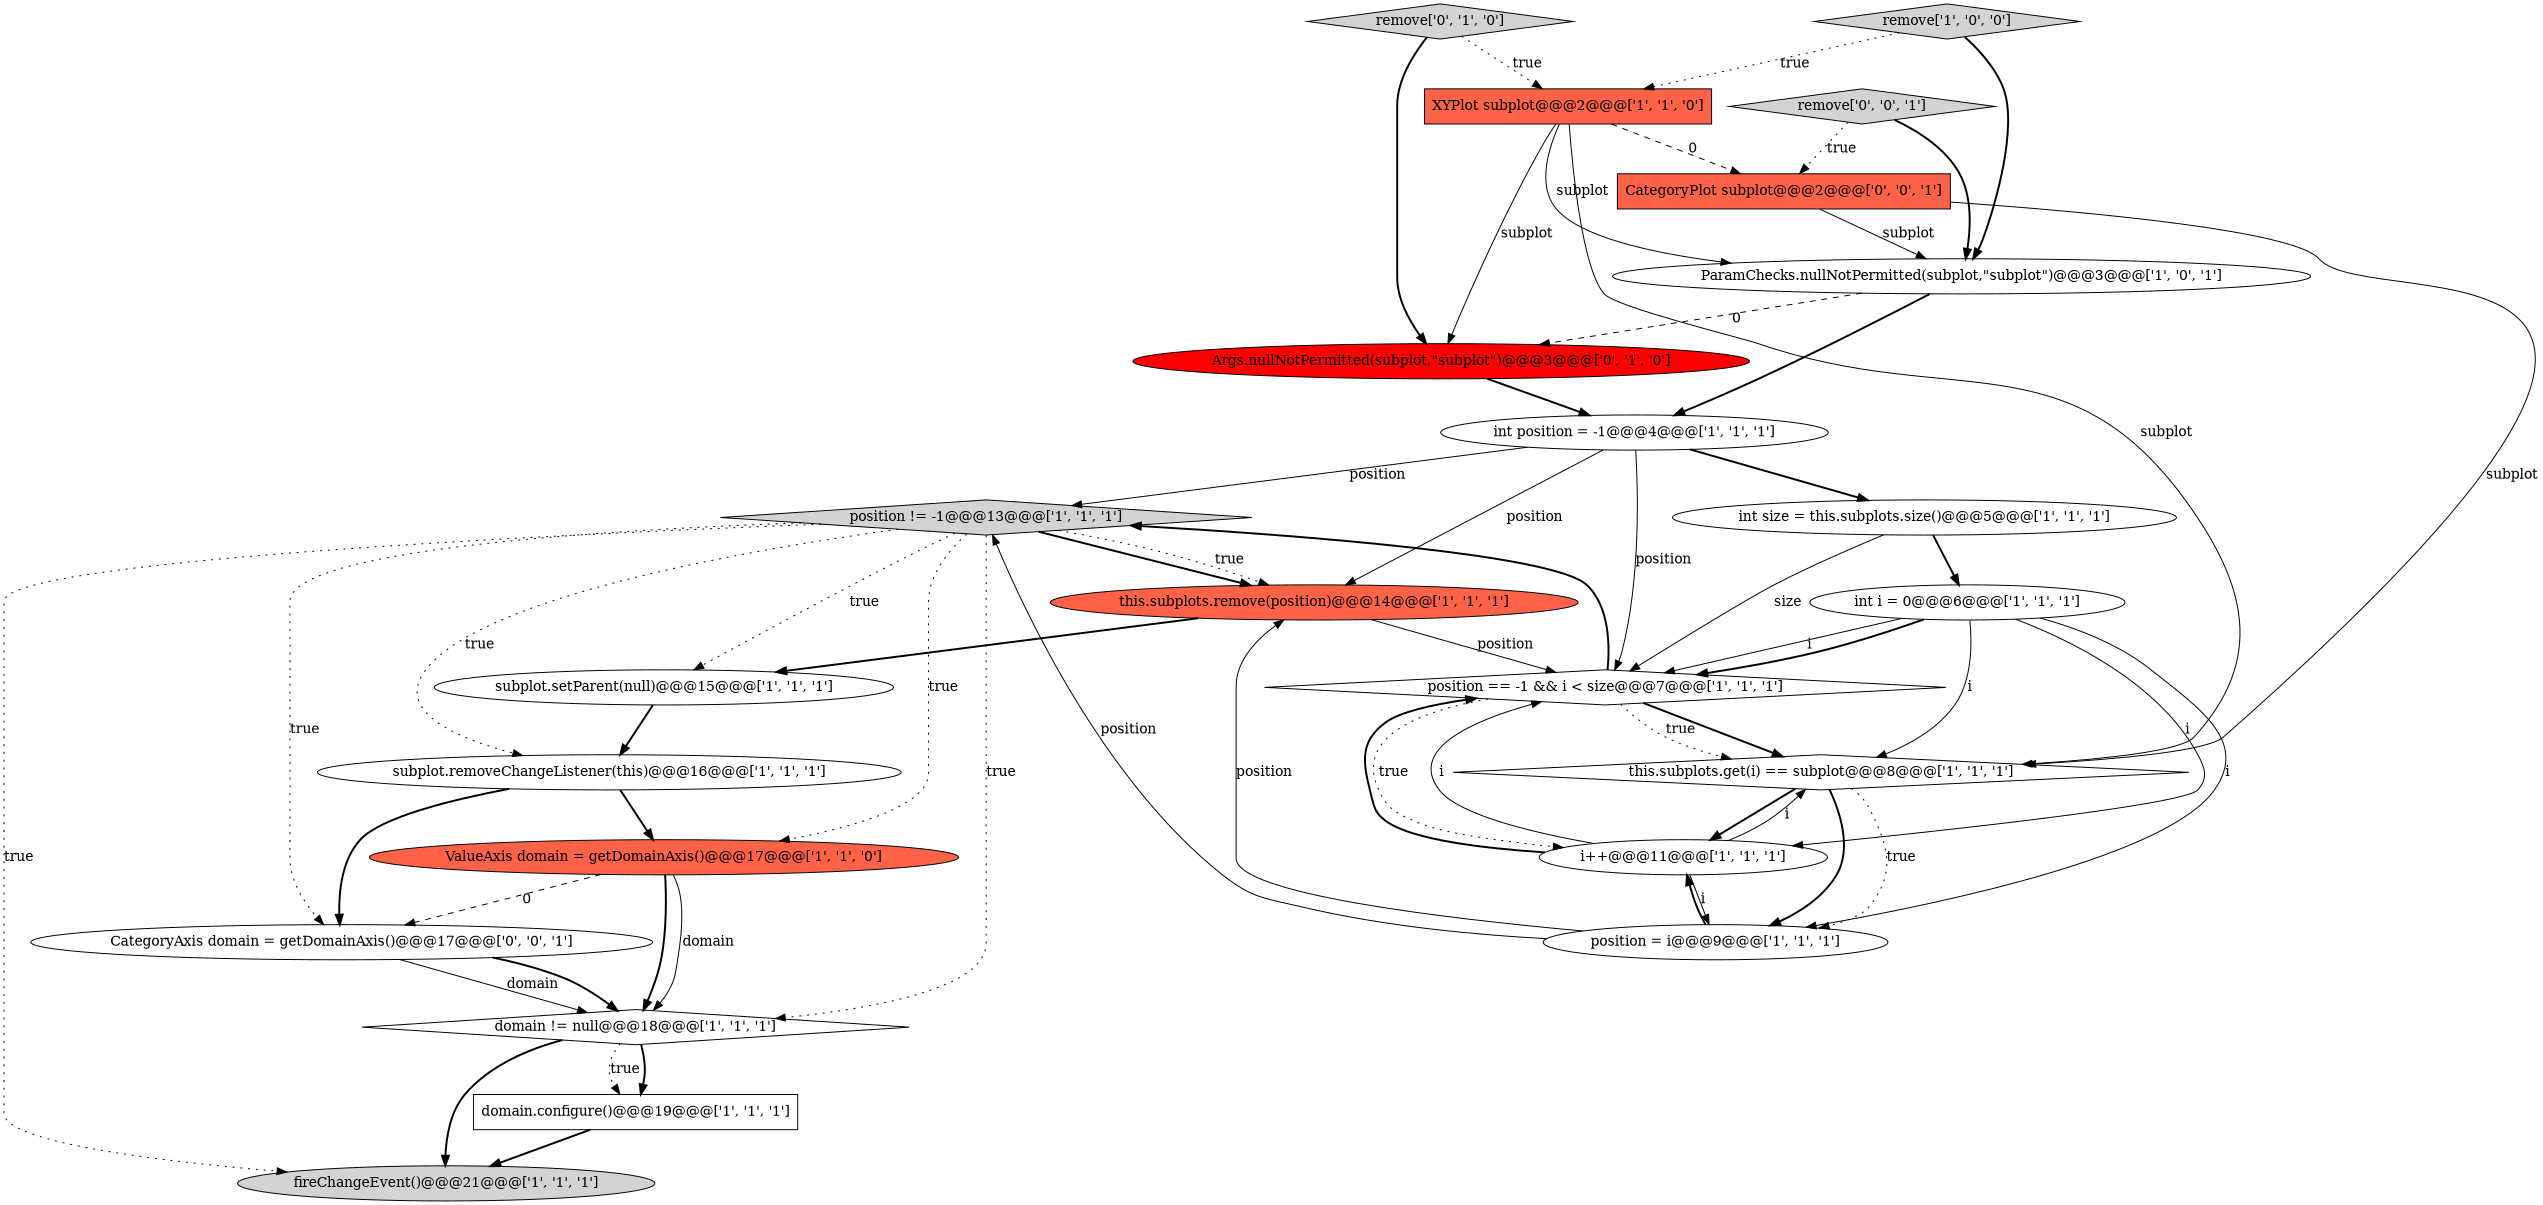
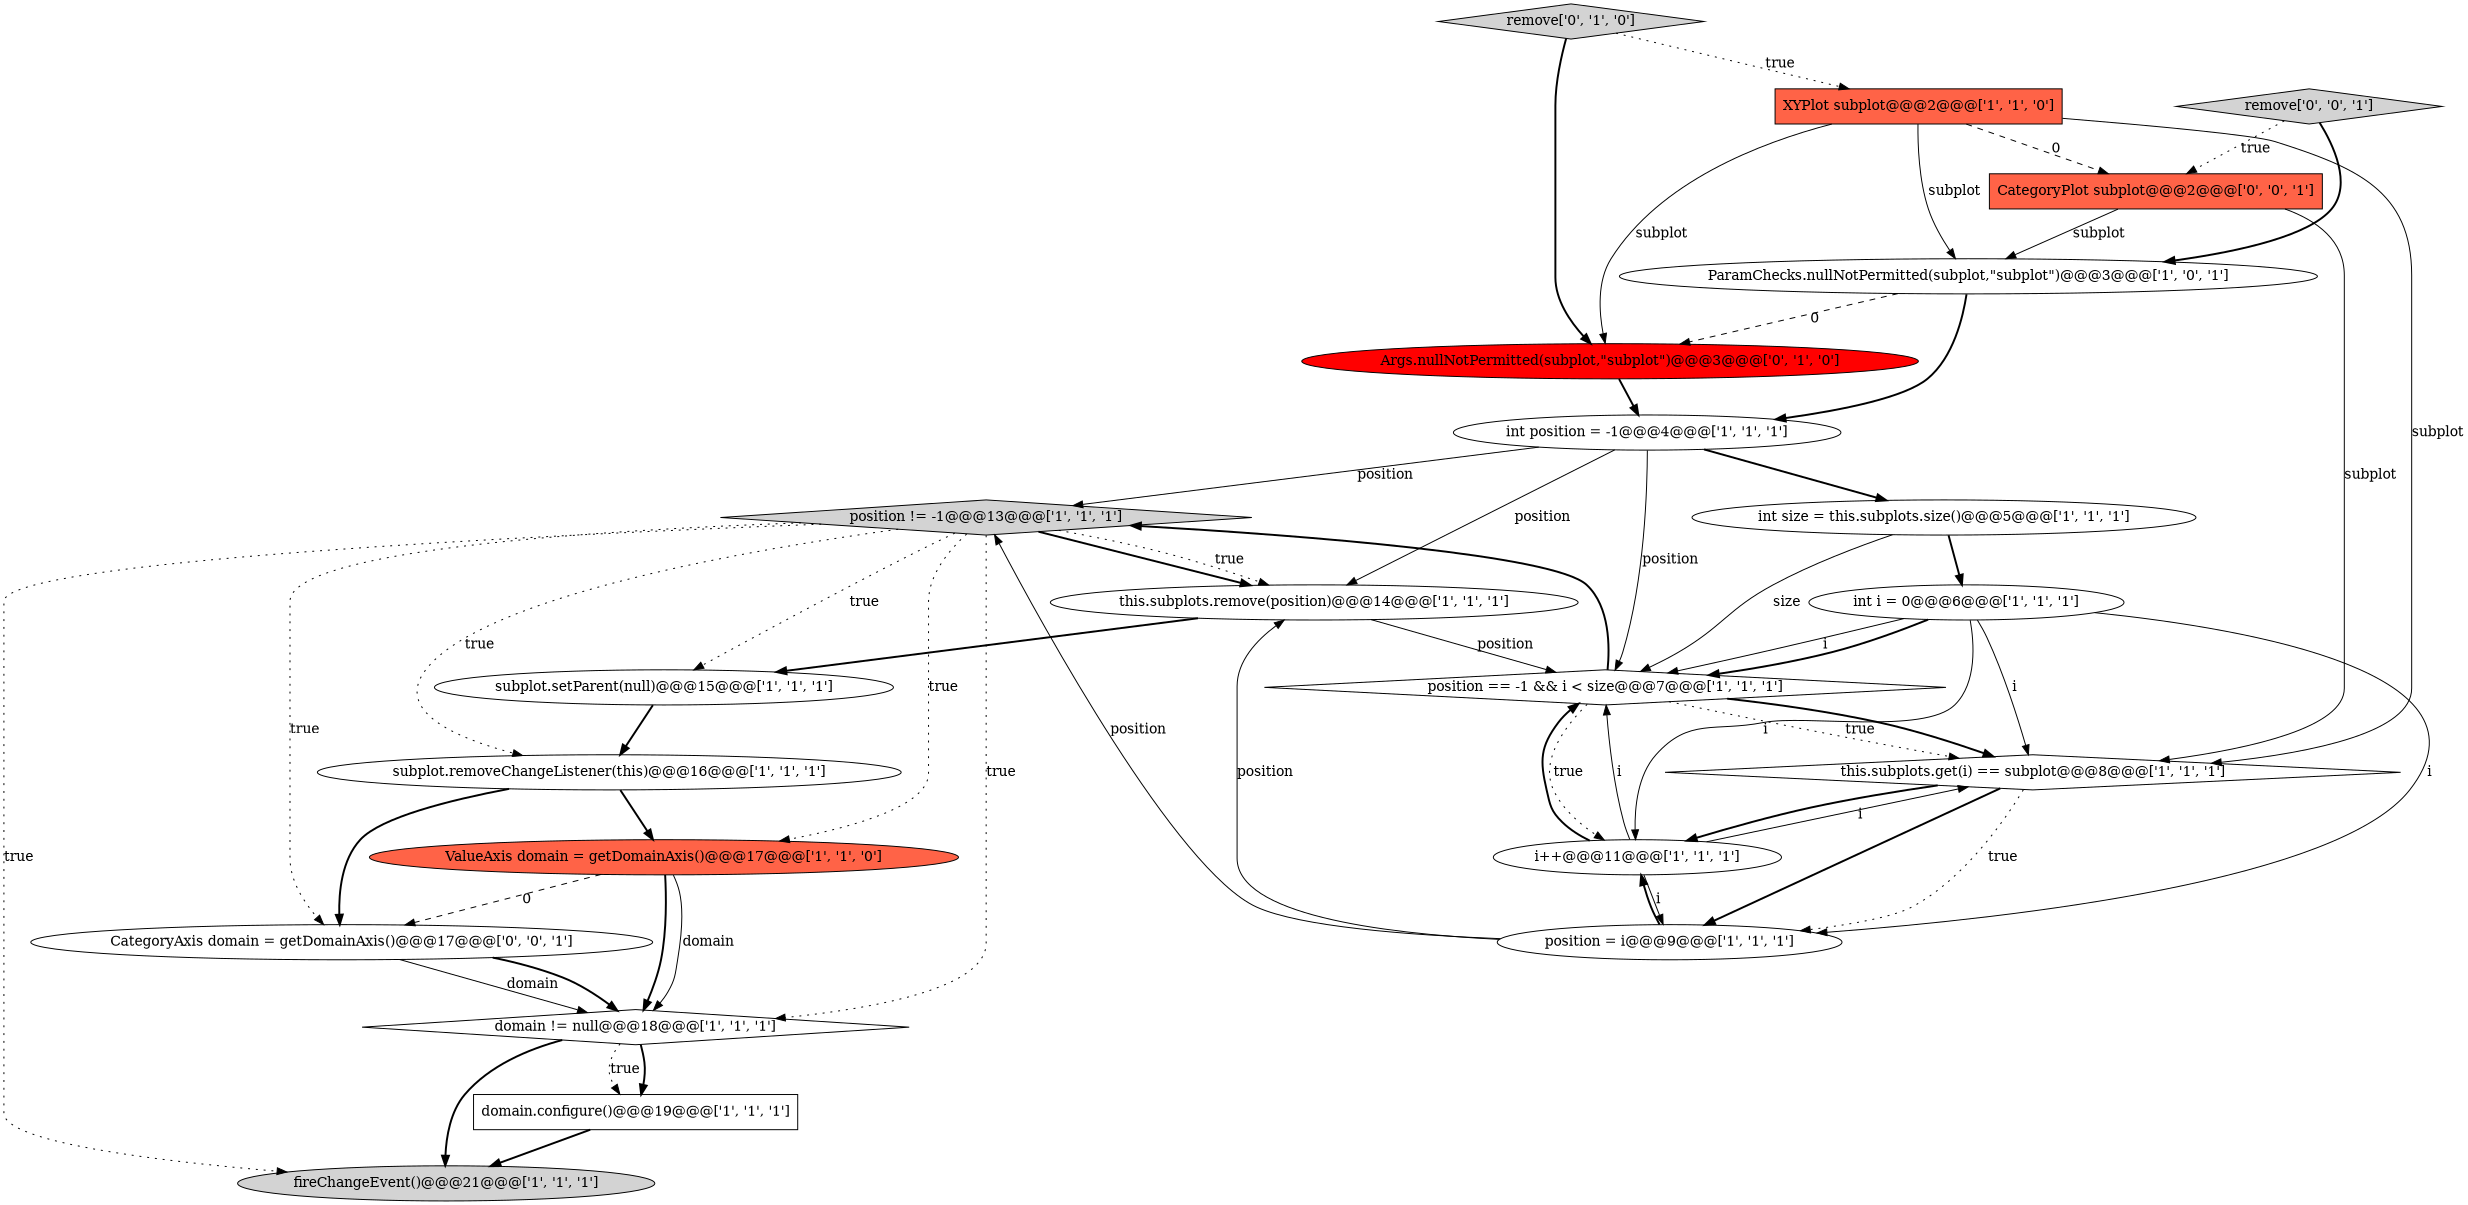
node "remove['1', '0', '0']": removed
node "this.subplots.remove(position)@@@14@@@['1', '1', '1']": fillcolor tomato -> white
